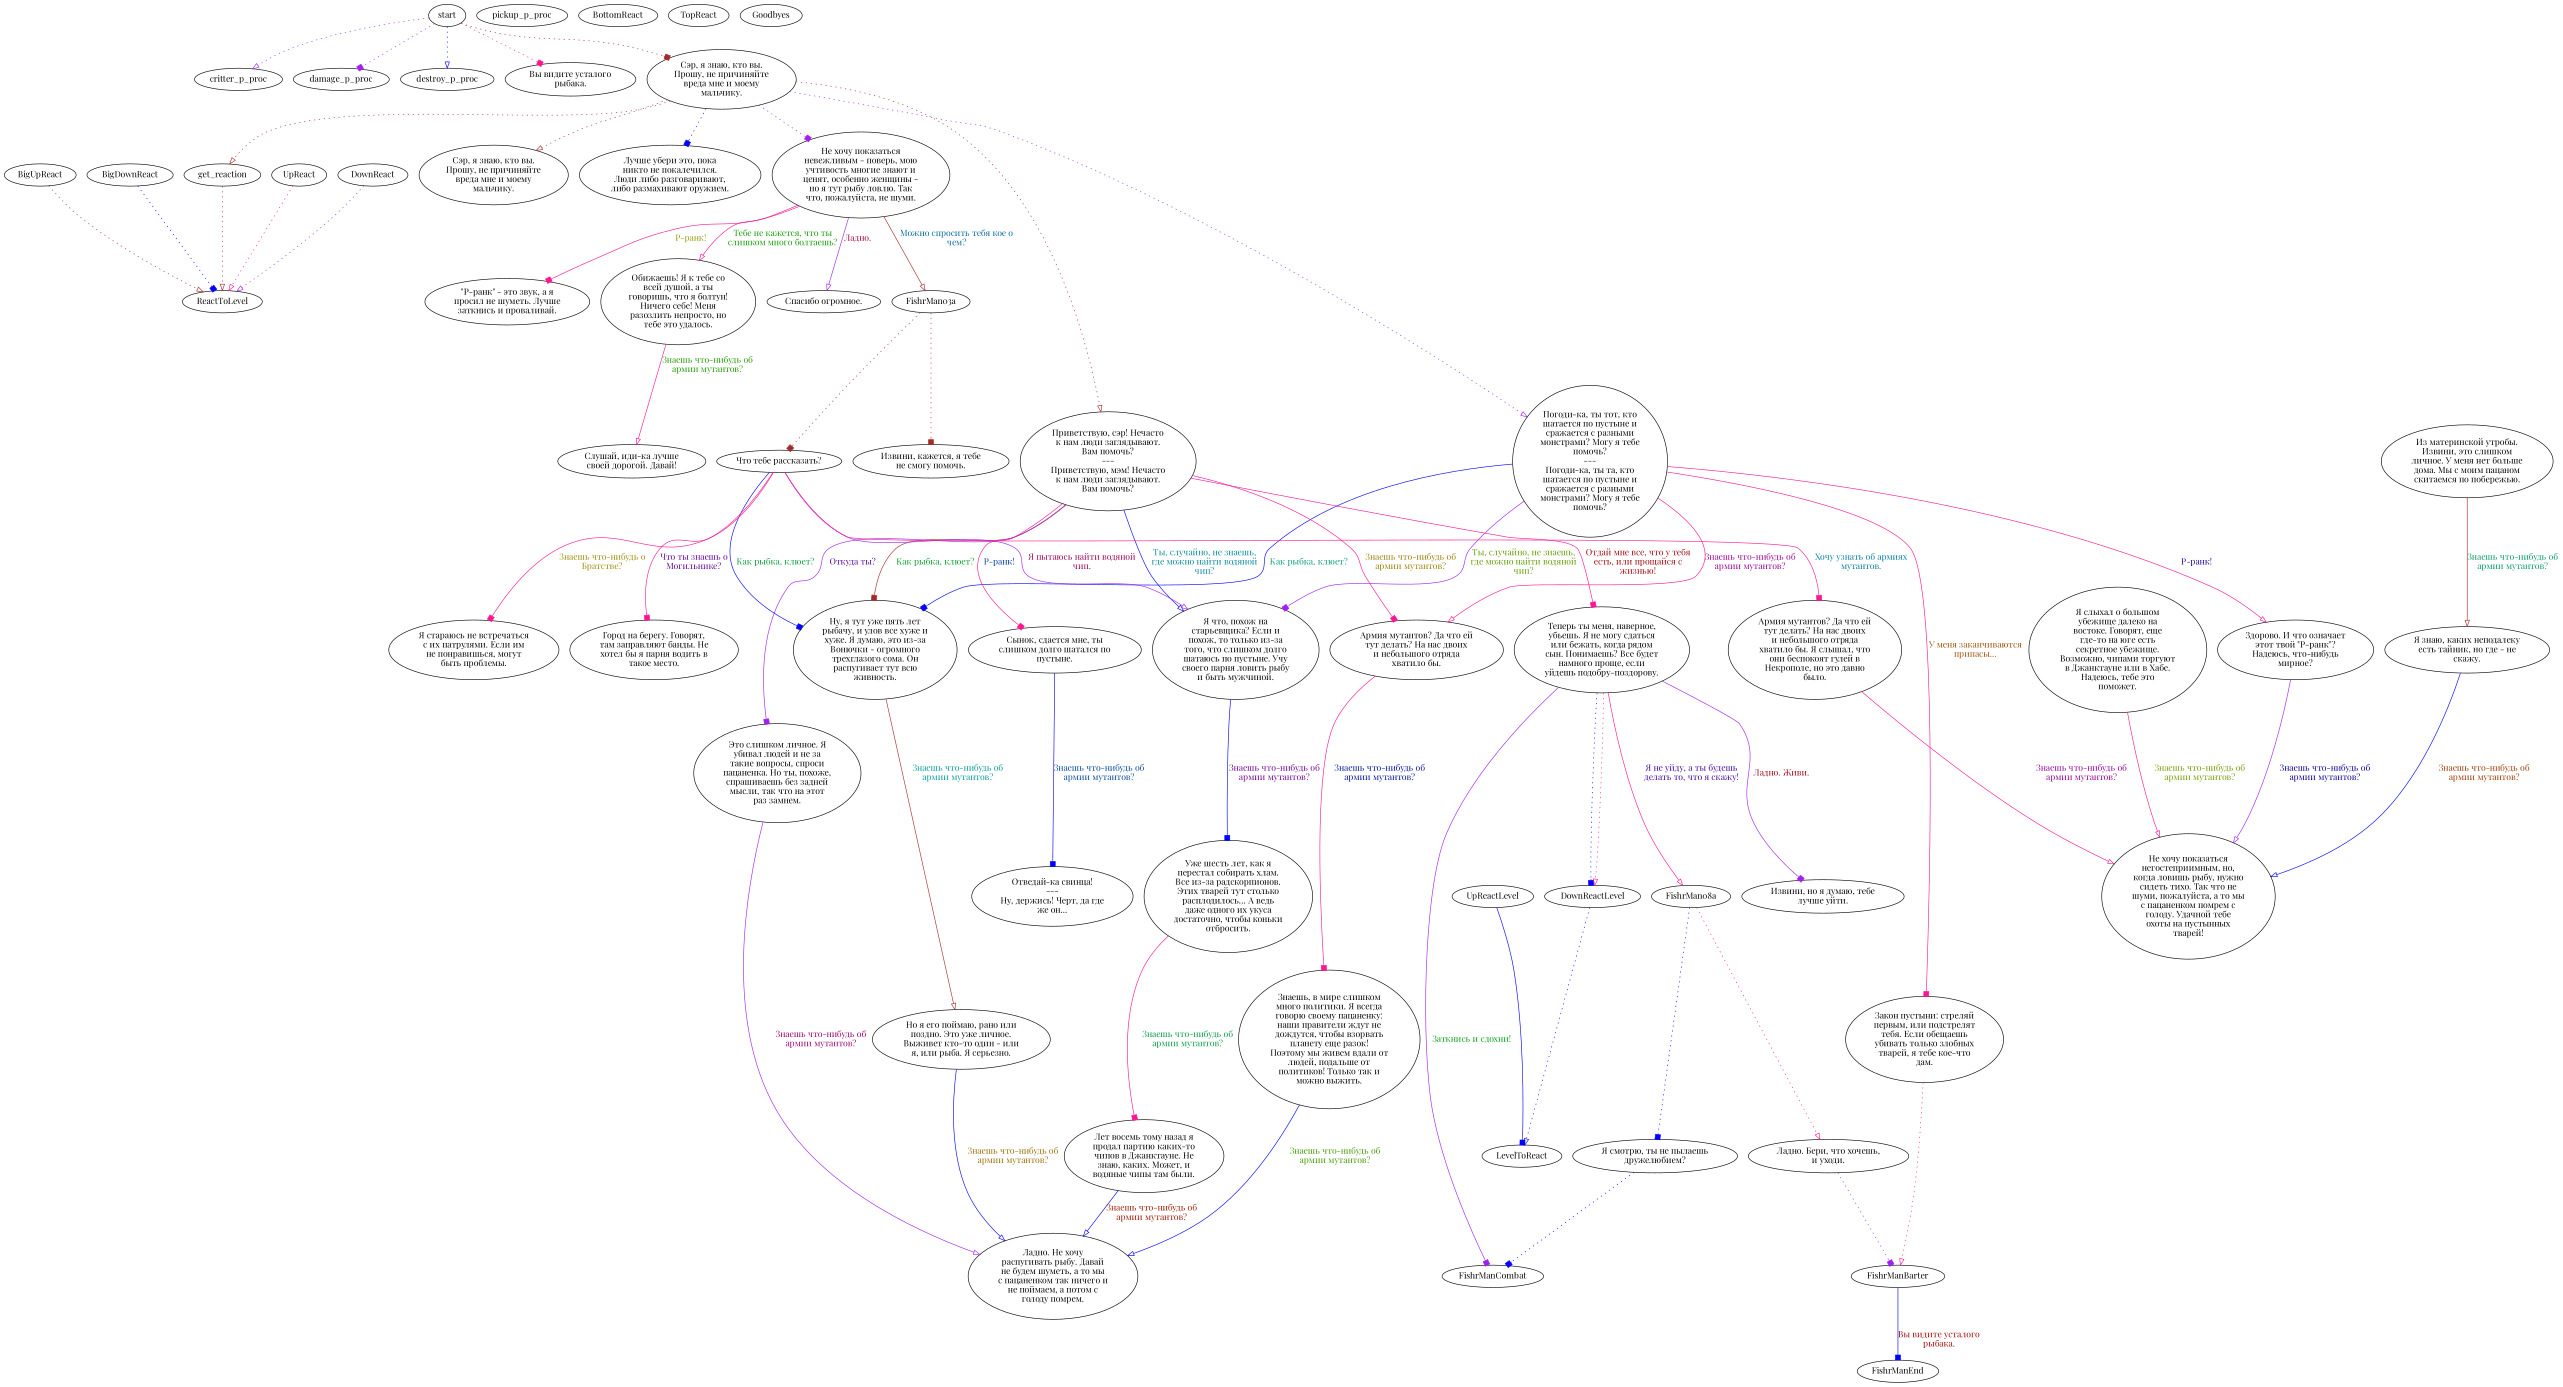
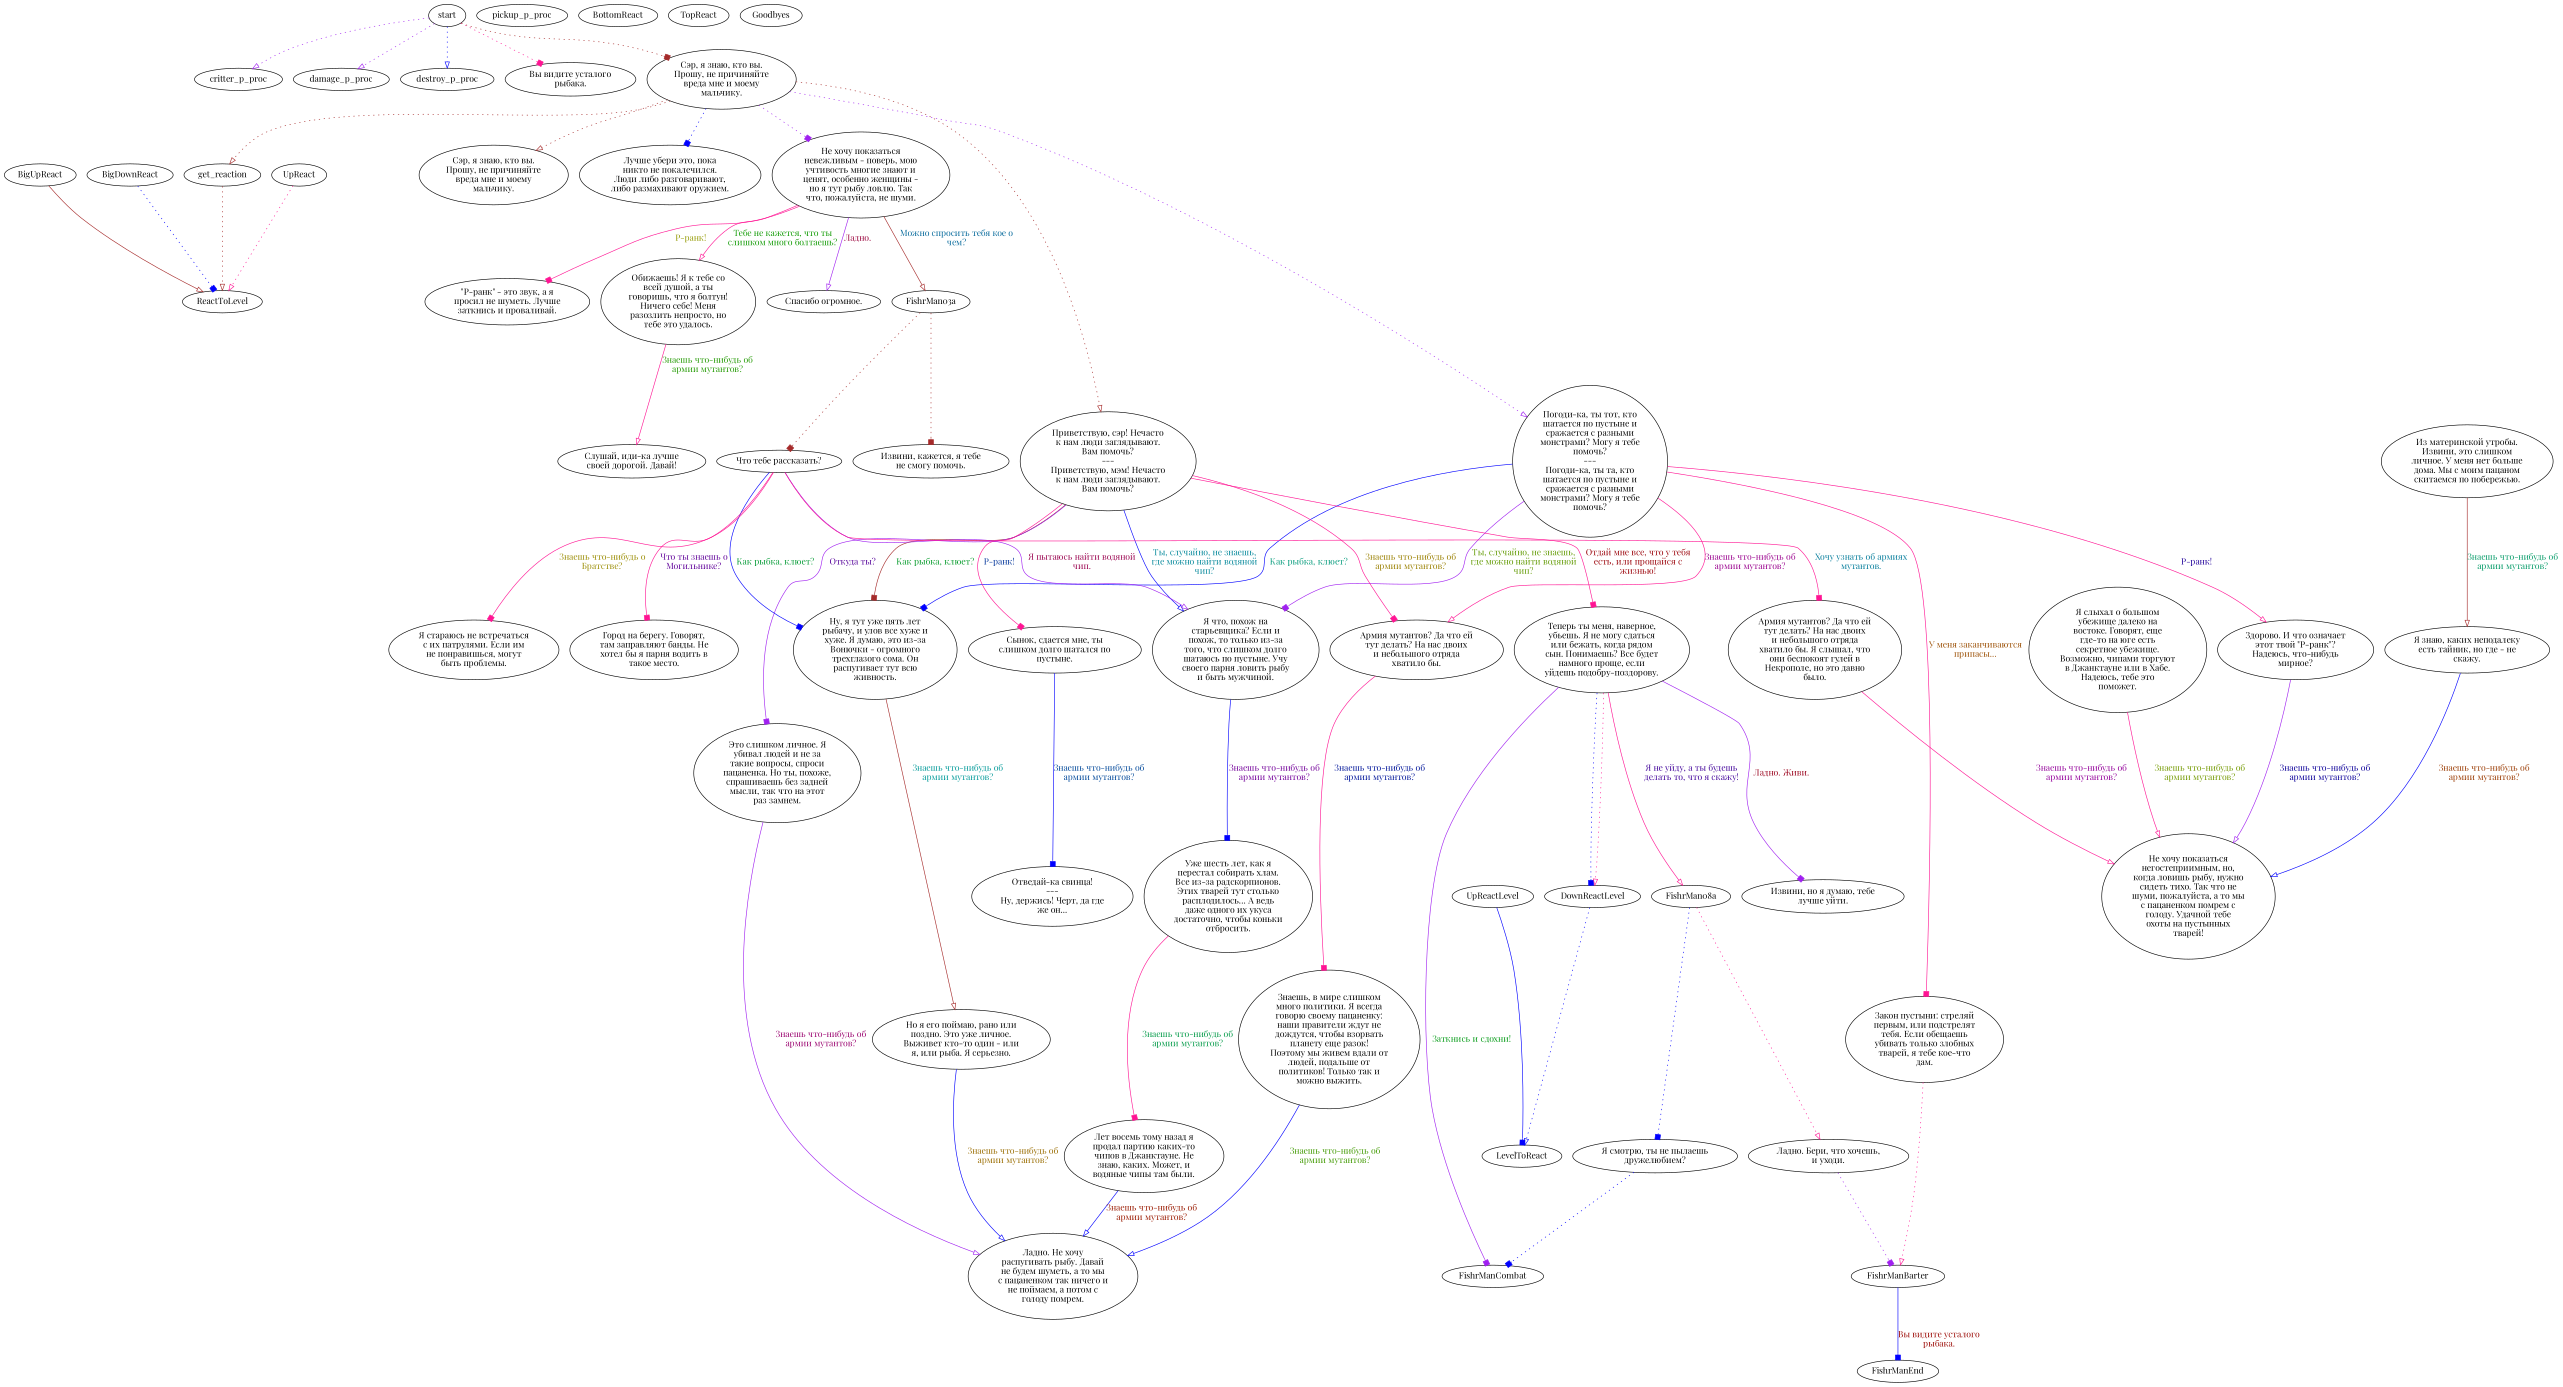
edge "start" -> "damage_p_proc": arrowhead box -> onormal
node "DownReact": removed
edge "BigUpReact" -> "ReactToLevel": style dotted -> solid
